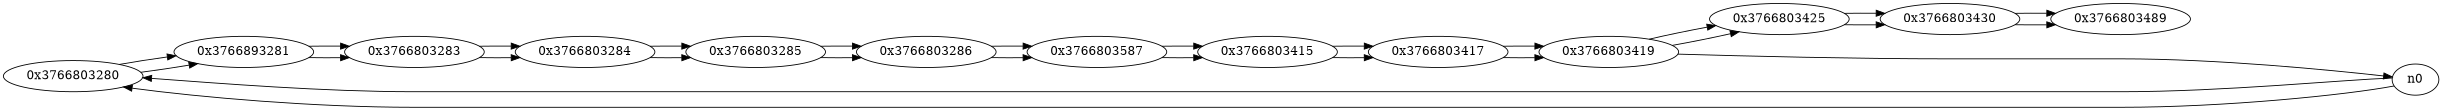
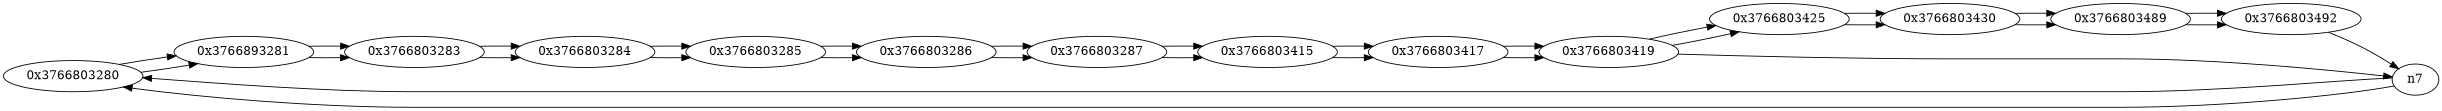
node "0x3766803492": added
node "0x3766803587": label "0x3766803587" -> "0x3766803287"
node "n0": label "n0" -> "n7"
